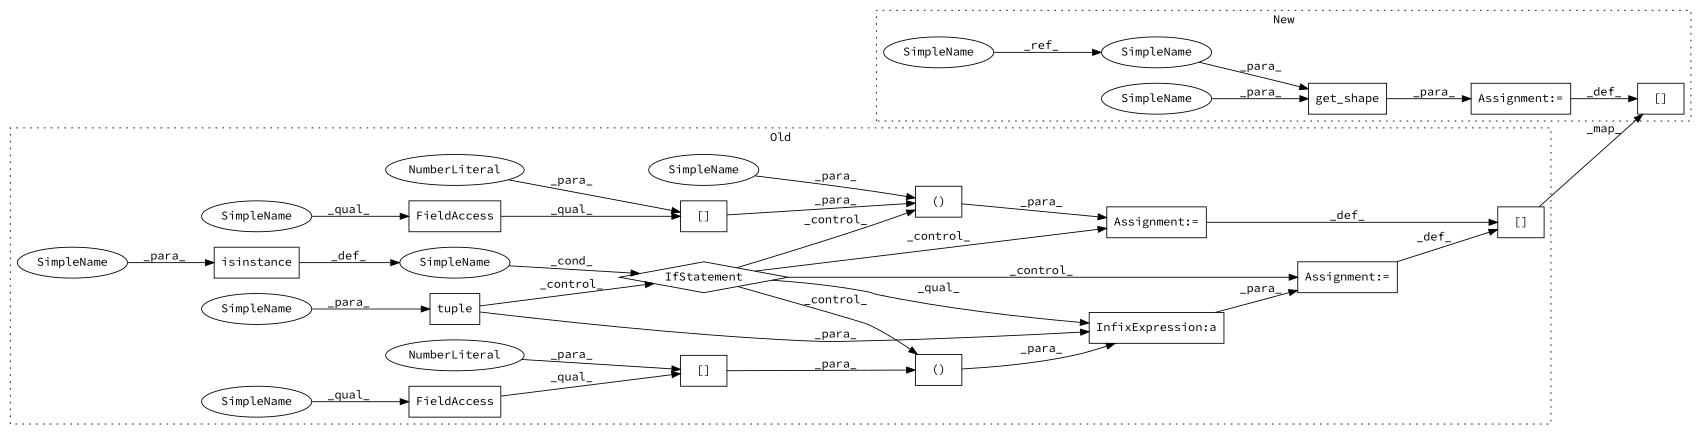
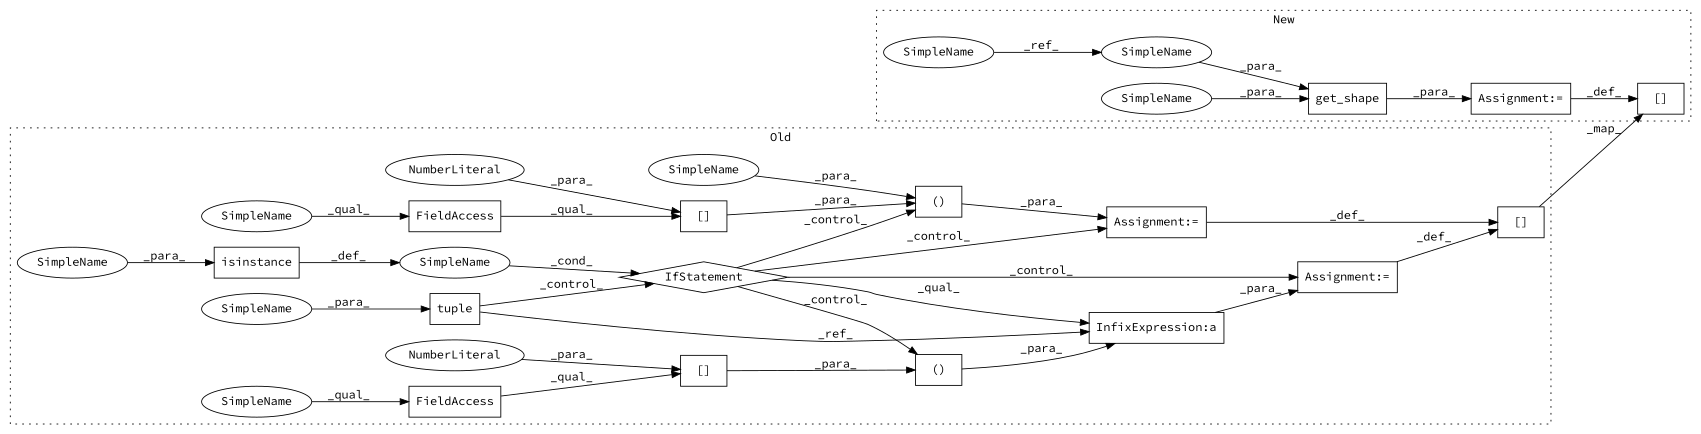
edge "tuple" -> "InfixExpression:a": label "_para_" -> "_ref_"
